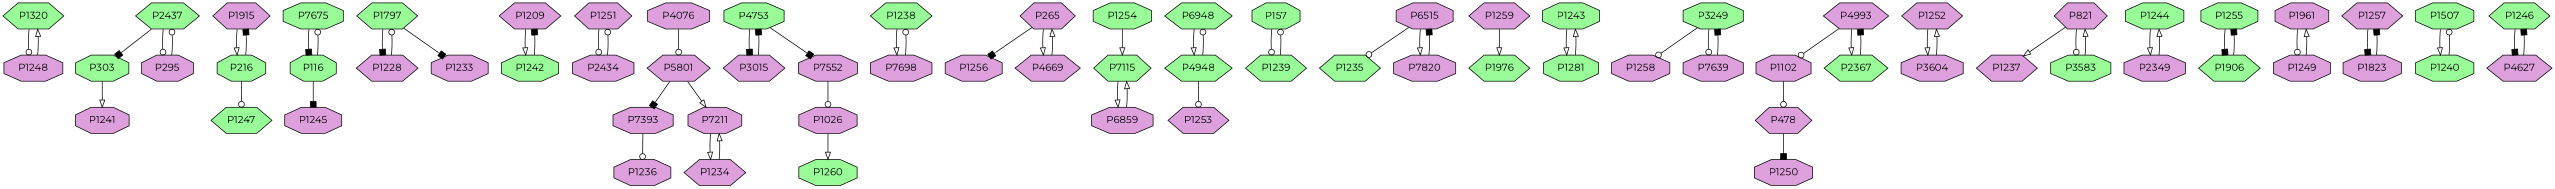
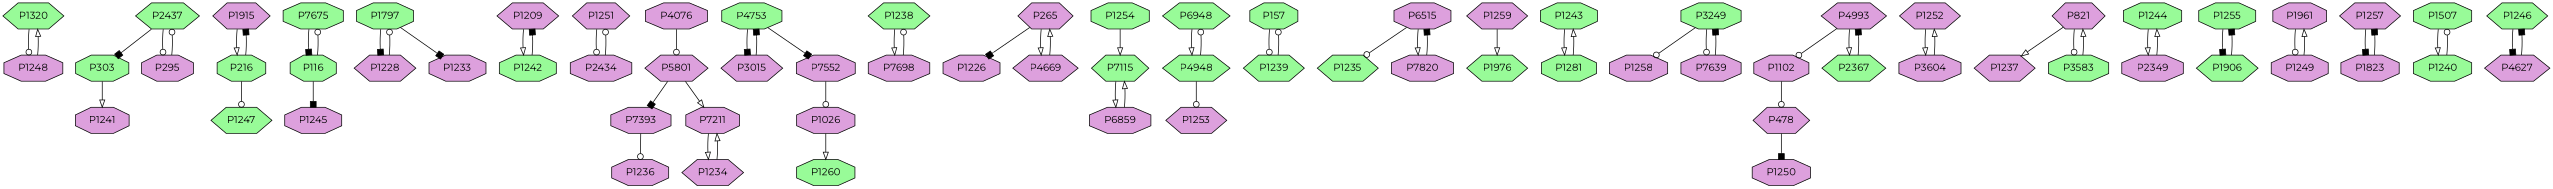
node "P1797": shape hexagon -> octagon
node "P1256": label "P1256" -> "P1226"
